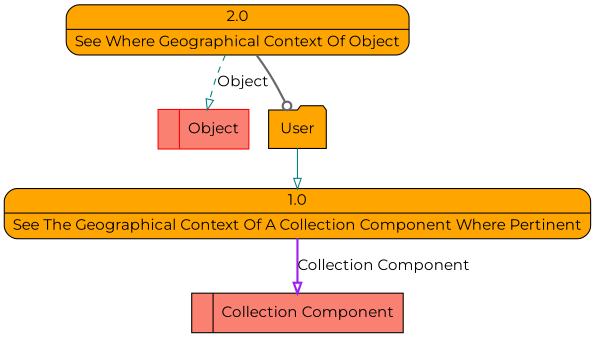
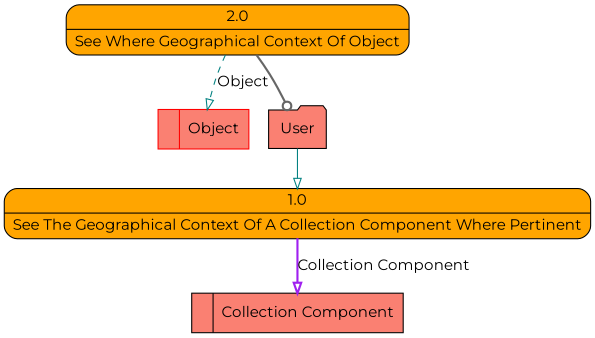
node "User": fillcolor orange -> salmon
